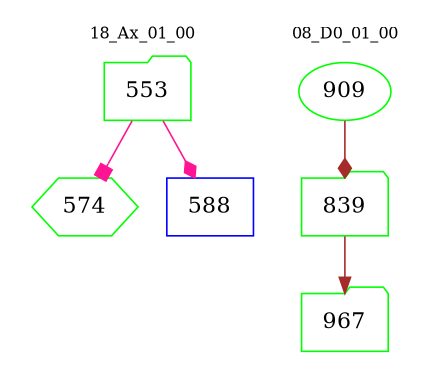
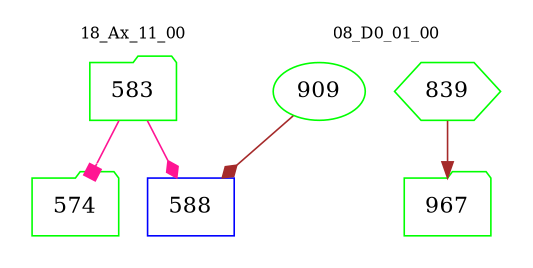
cluster "18_Ax_01_00": label "18_Ax_01_00" -> "18_Ax_11_00"
node "553": label "553" -> "583"
edge "909" -> "839": now "909" -> "588"
node "574": shape hexagon -> folder
node "839": shape folder -> hexagon
